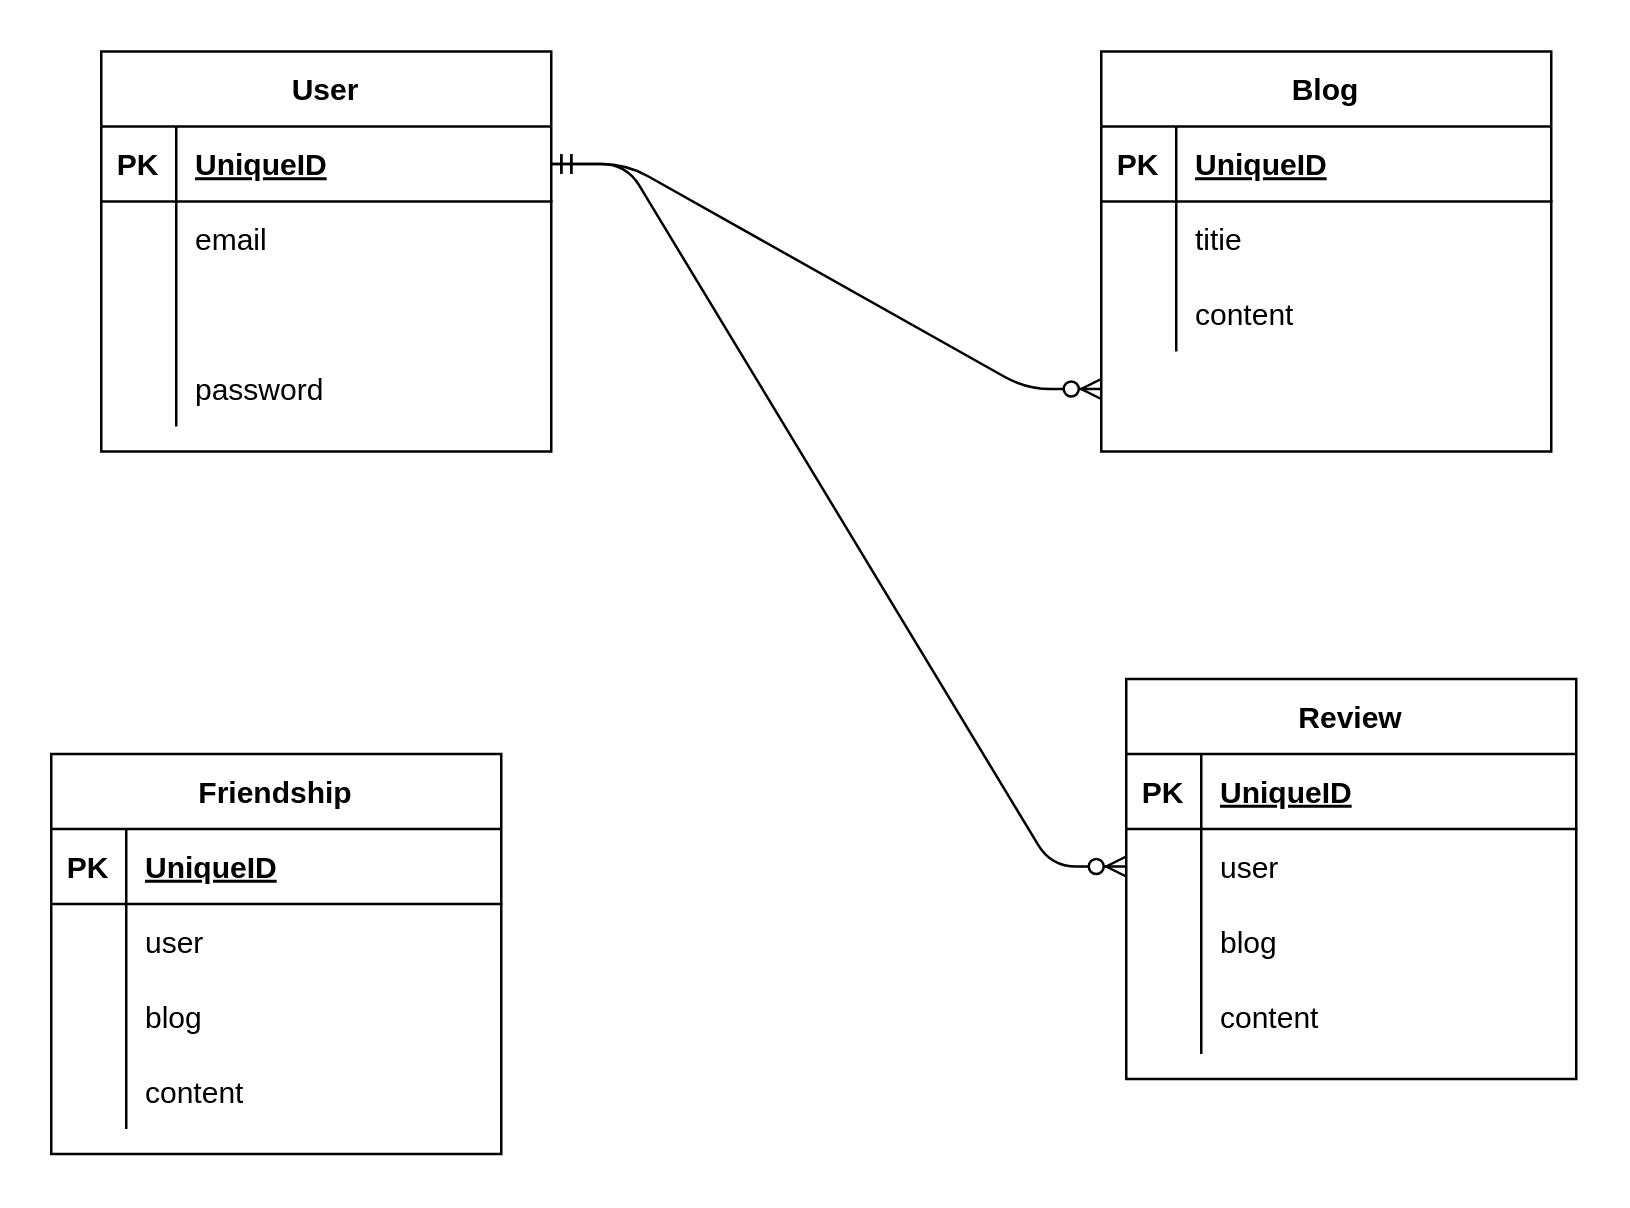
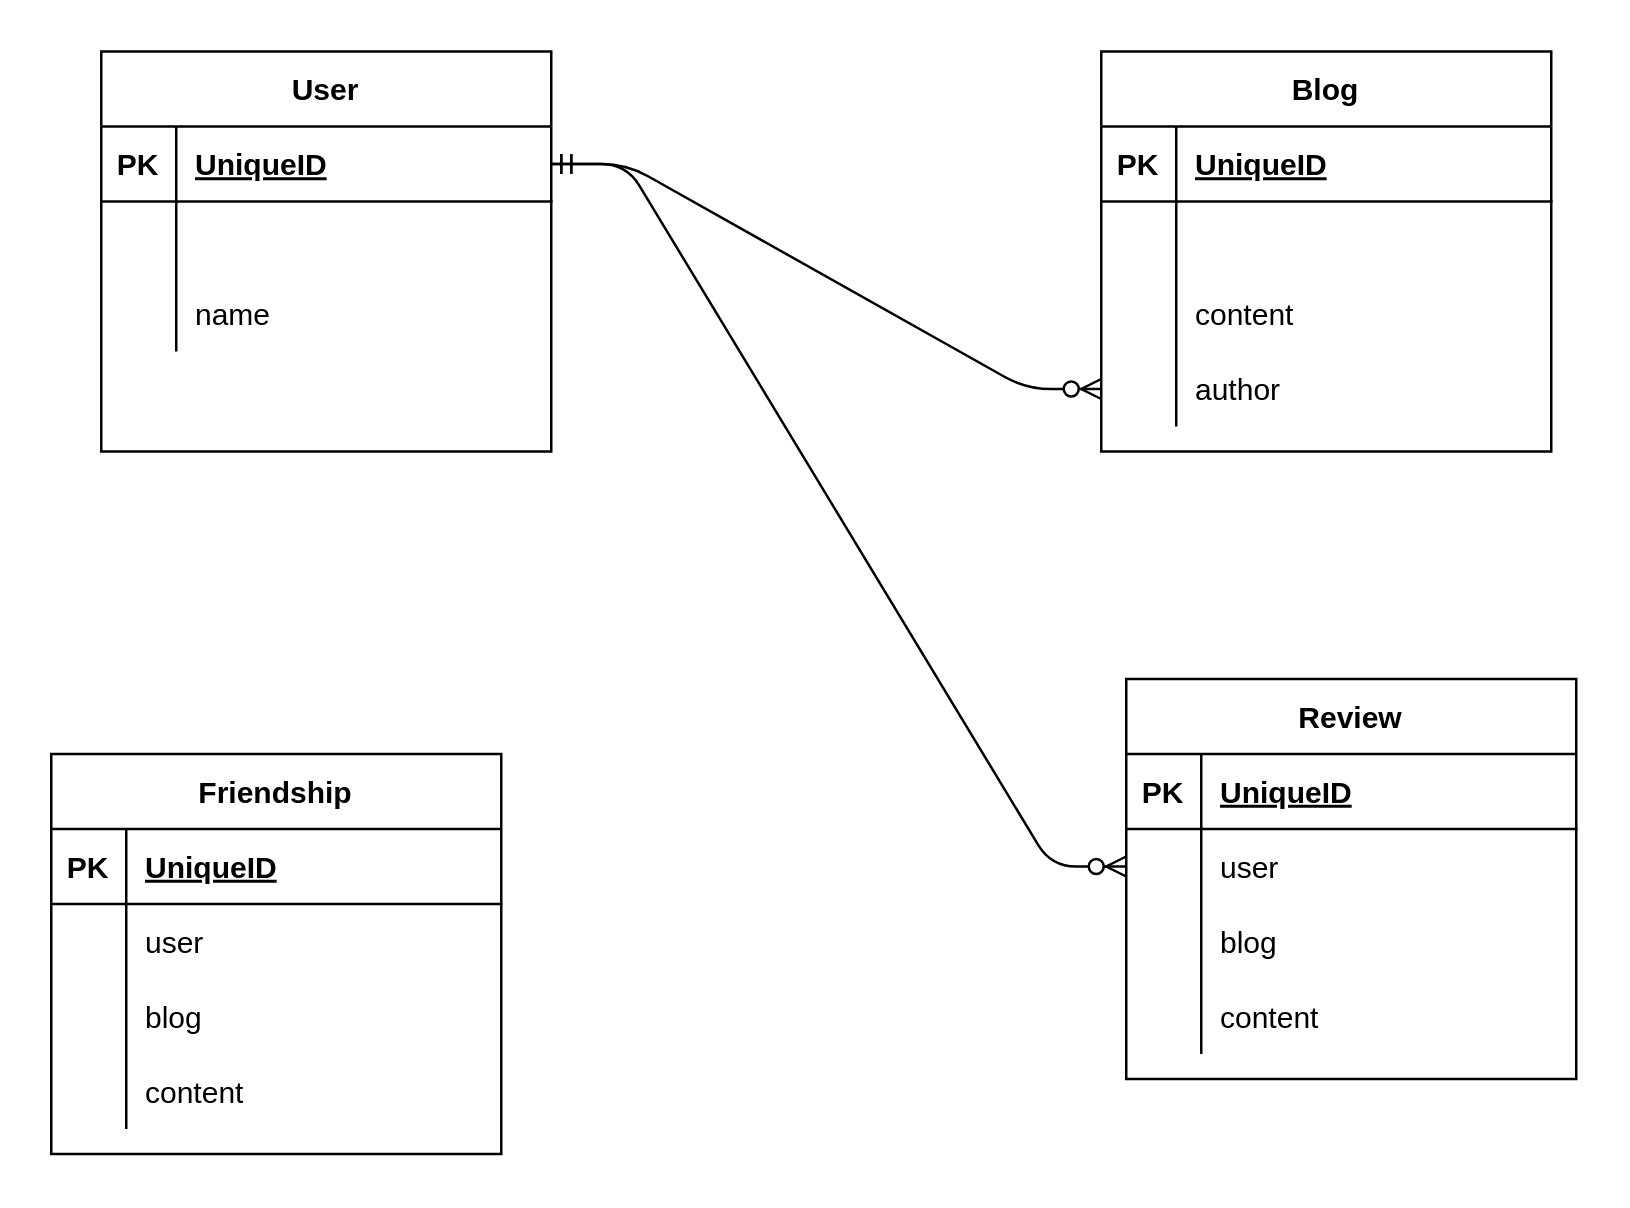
node "email": removed
node "titie": removed
node "name": added
node "password": removed
node "author": added
